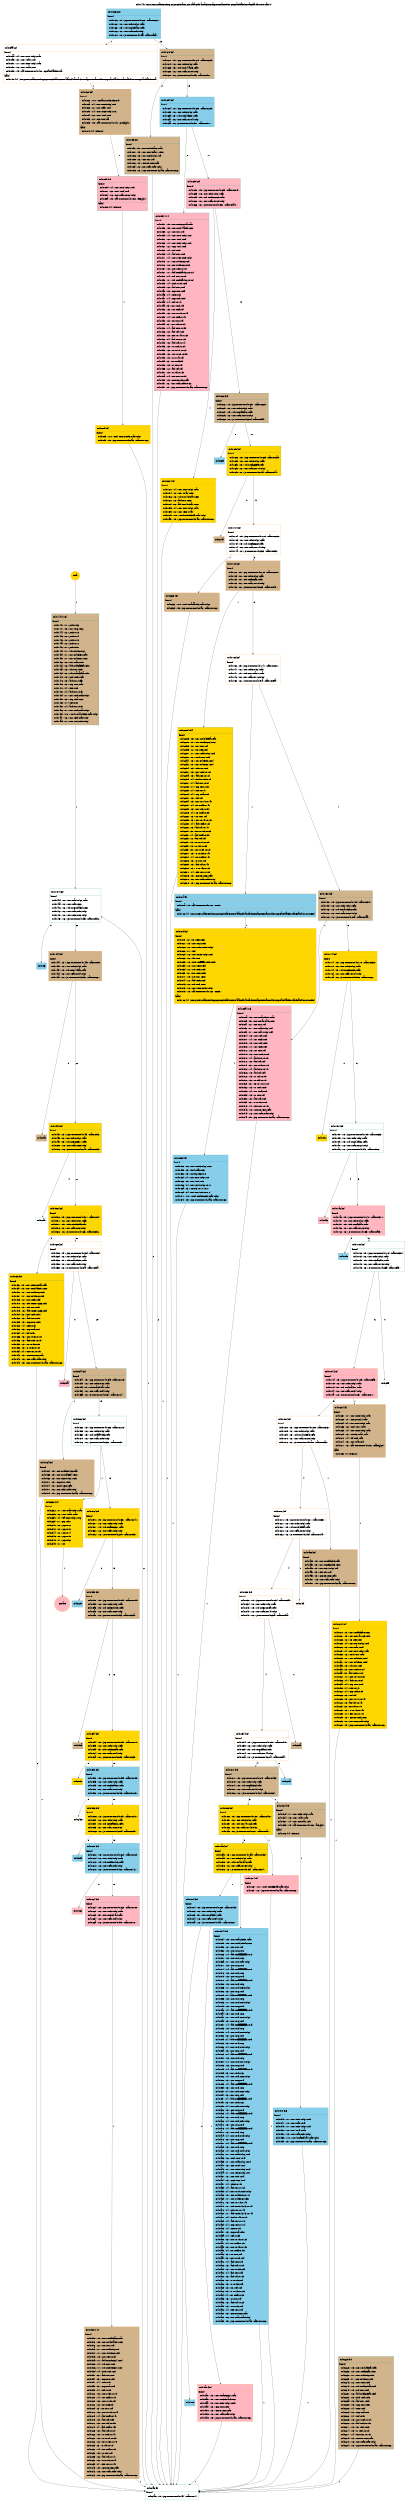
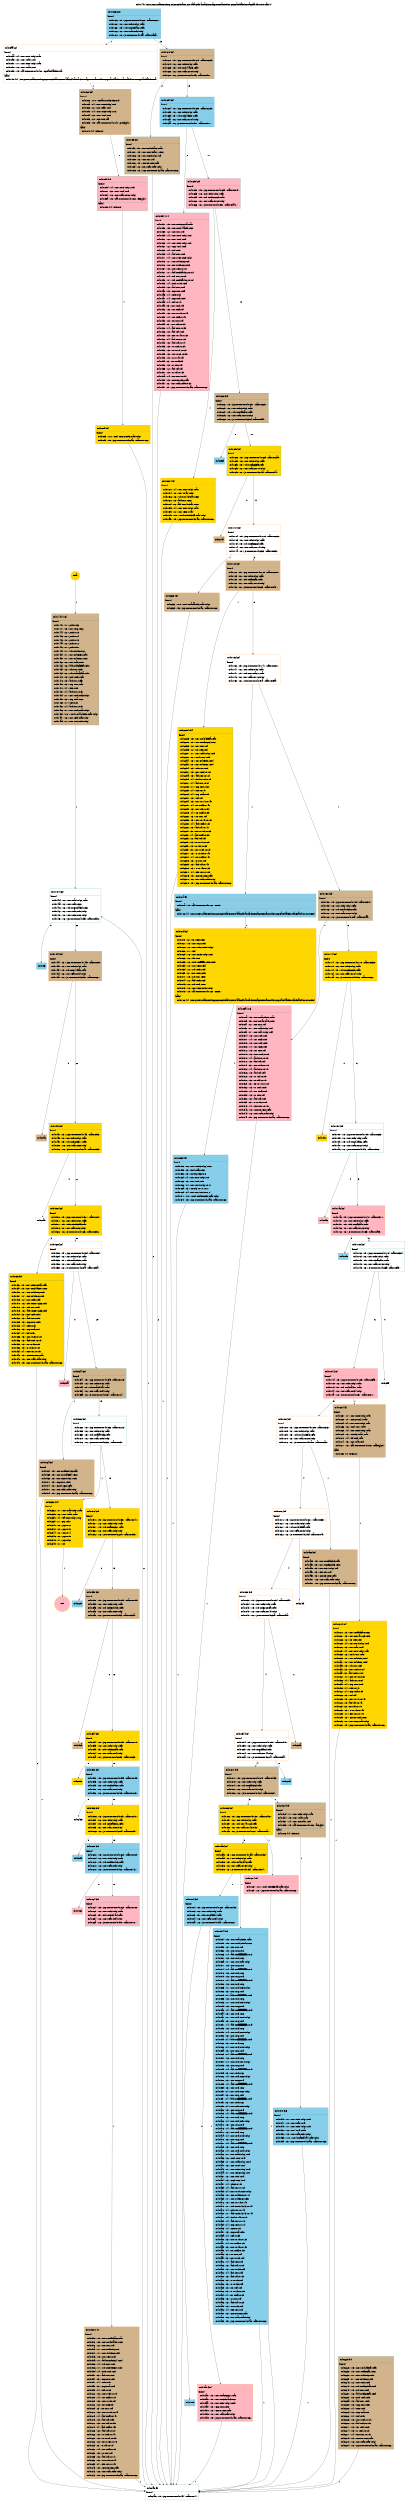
node "Operand": label "Operand" -> "Exit"
